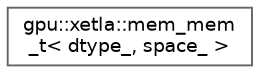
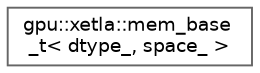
node "gpu::xetla::mem_mem _t< dtype_, space_ >": label "gpu::xetla::mem_mem _t< dtype_, space_ >" -> "gpu::xetla::mem_base _t< dtype_, space_ >"
